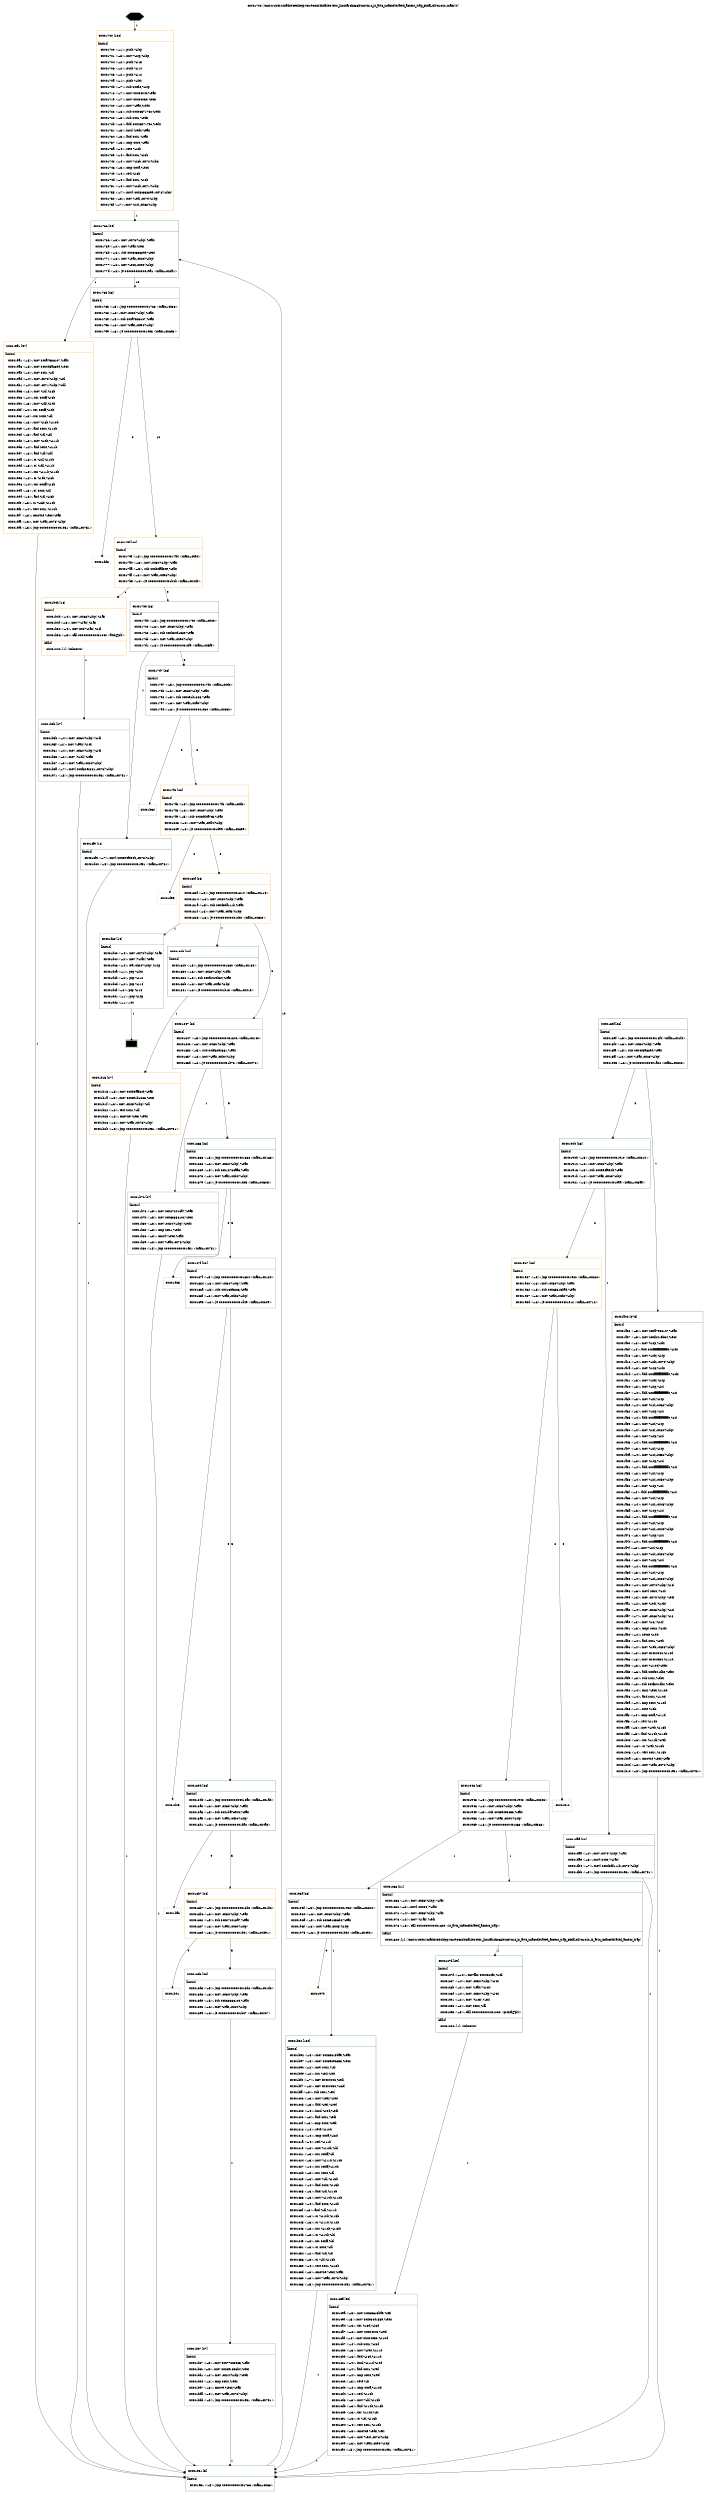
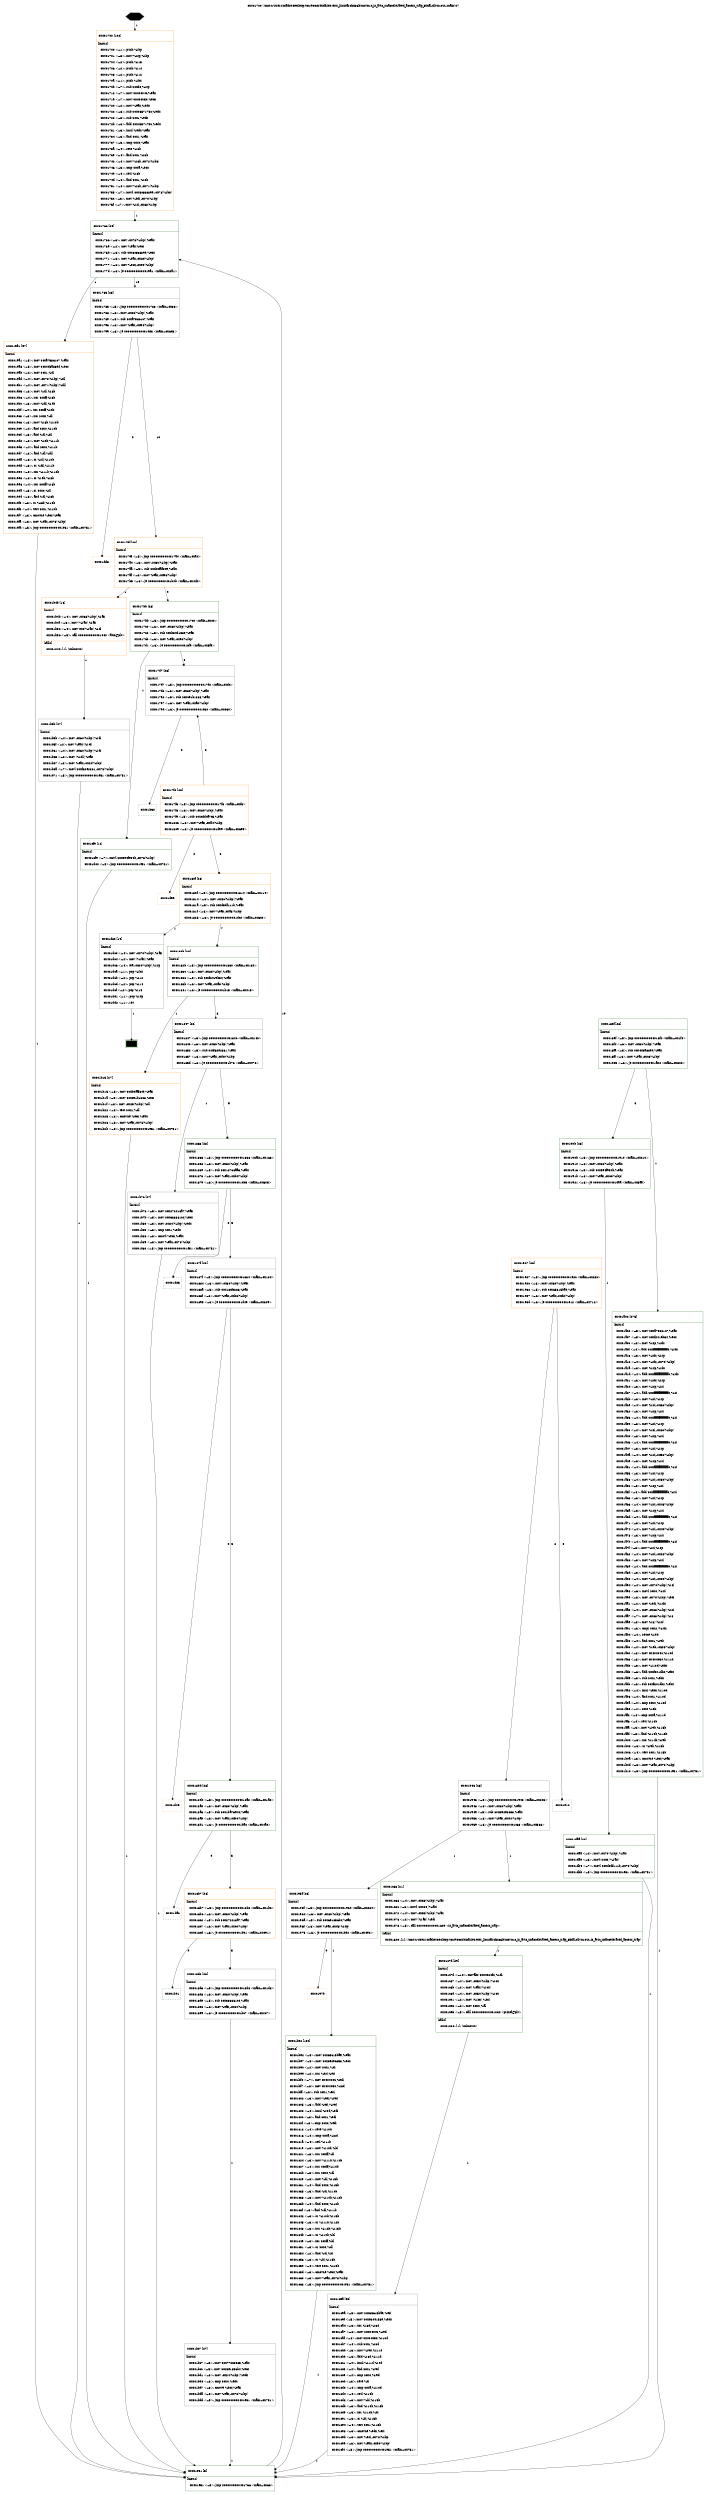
edge "0x4017d7 [28]" -> "0x4017f3 [28]": reversed
edge "0x40180f [28]" -> "0x401847 [28]": now "0x40182b [28]" -> "0x401847 [28]"
edge "0x40190b [28]" -> "0x401927 [28]": removed, label "2"
